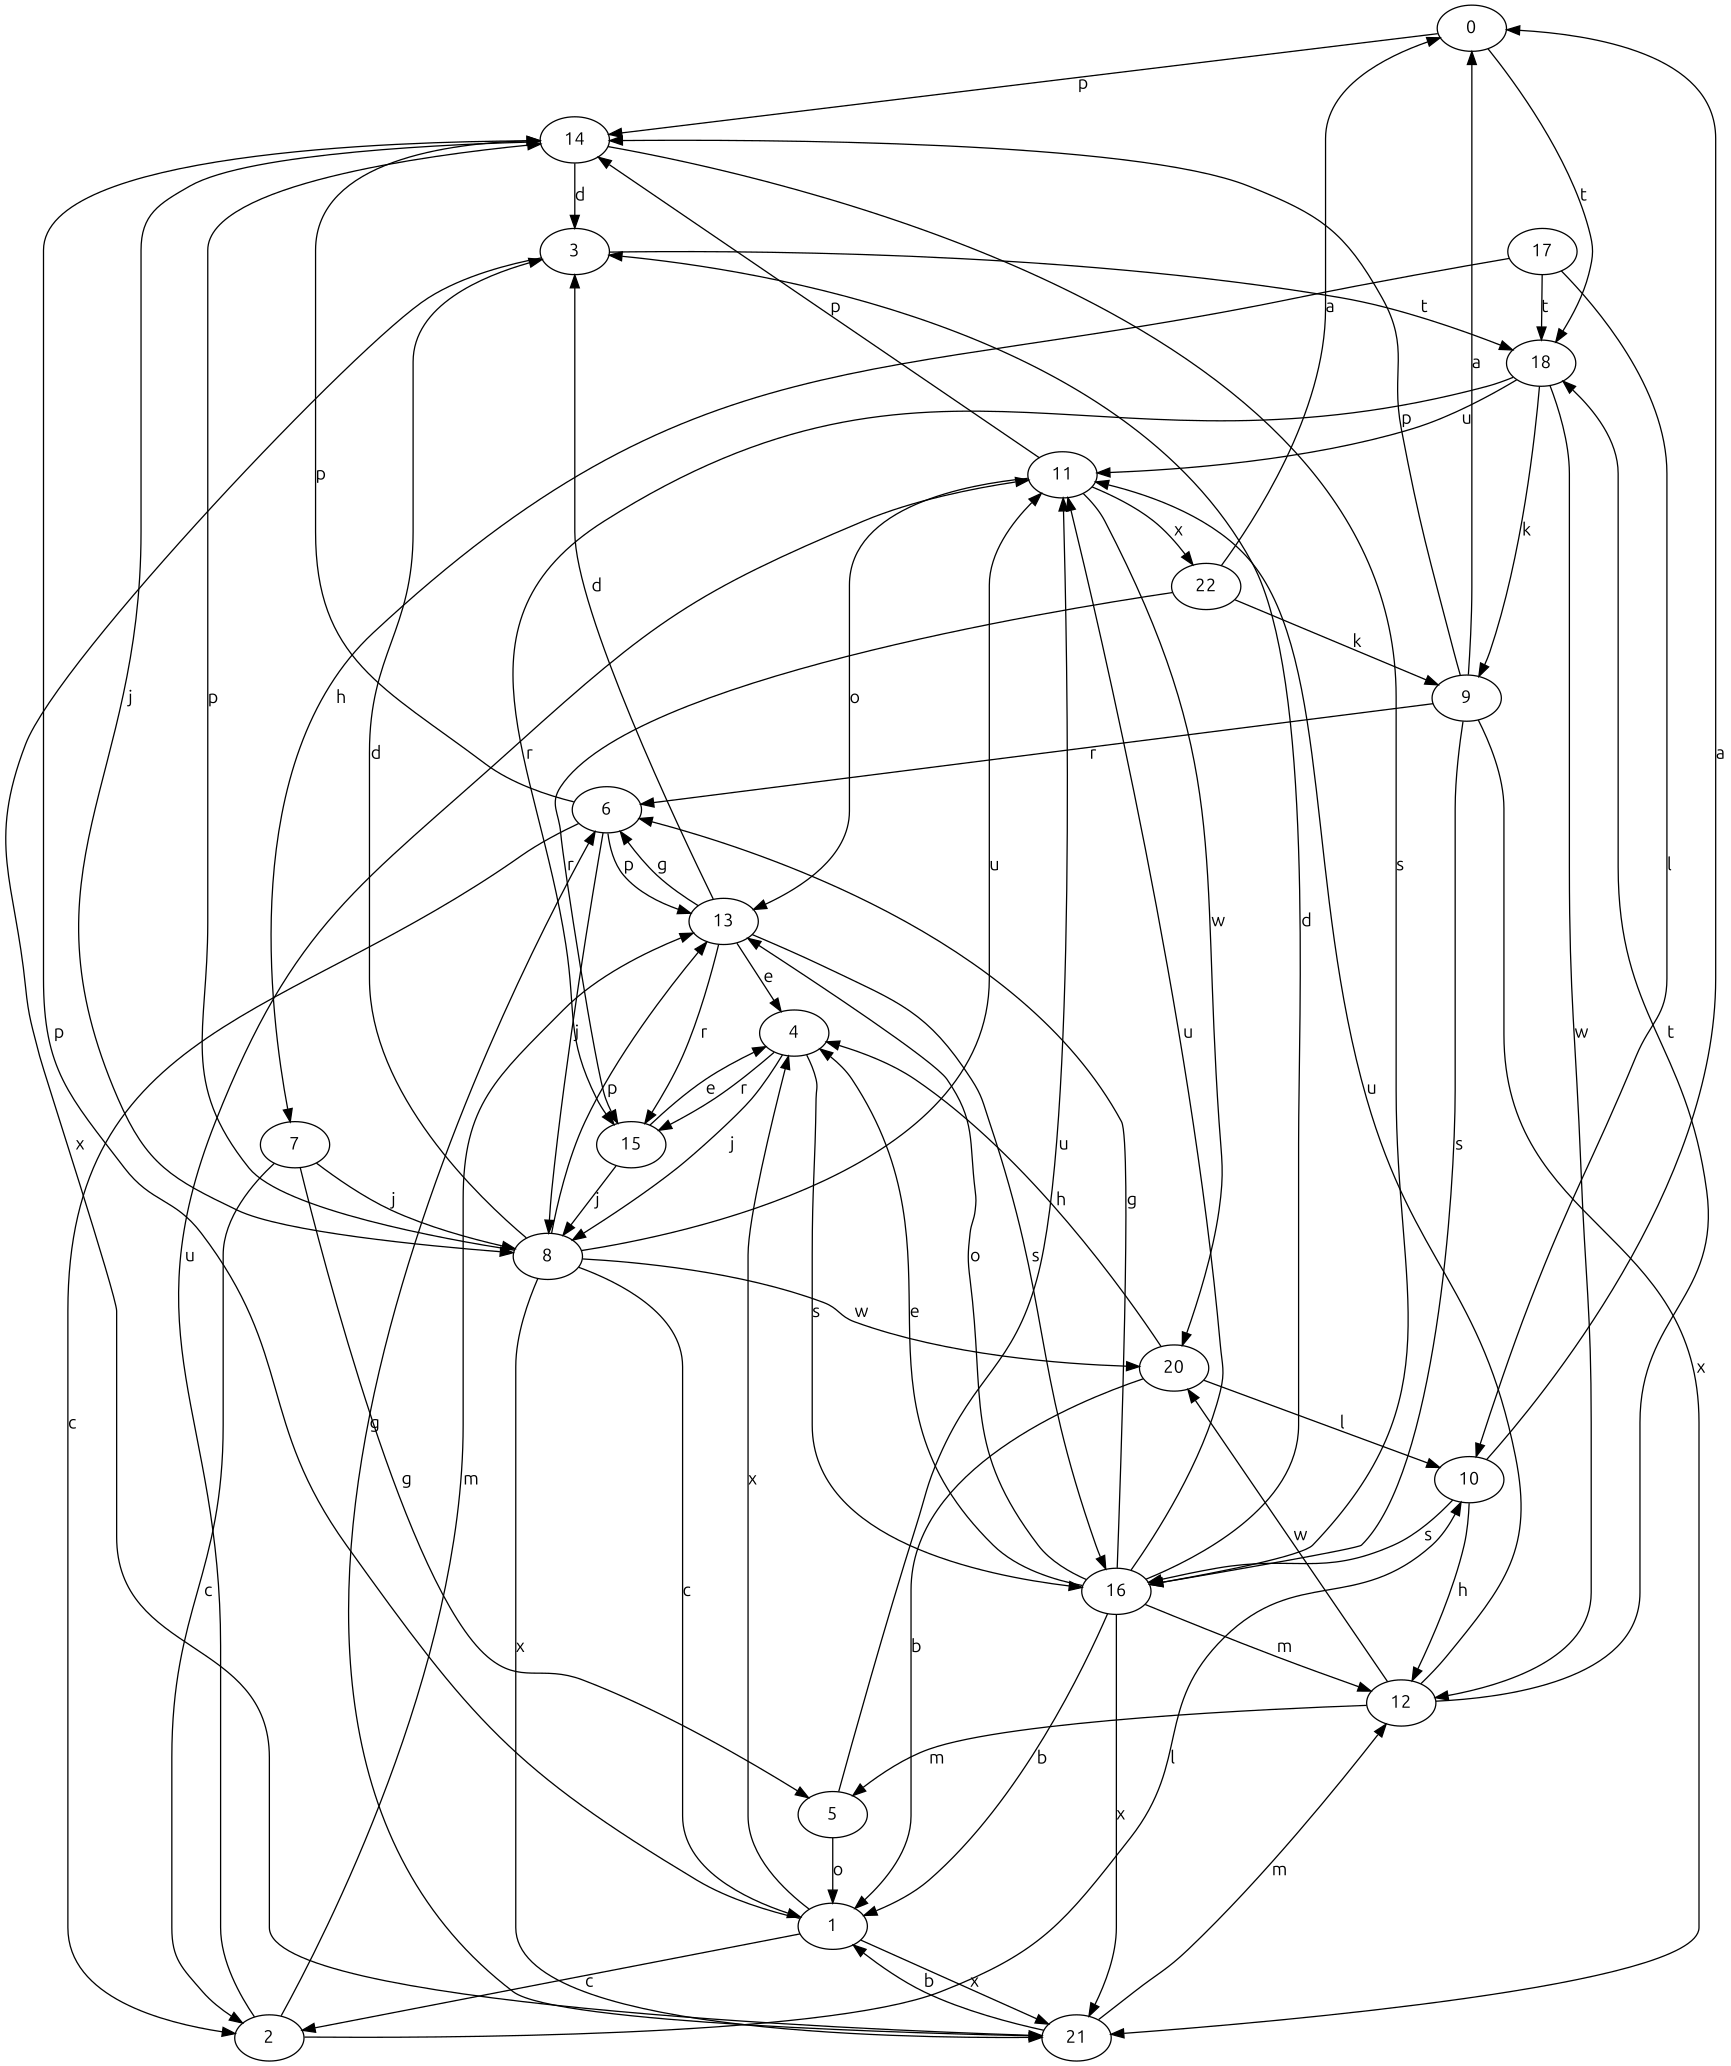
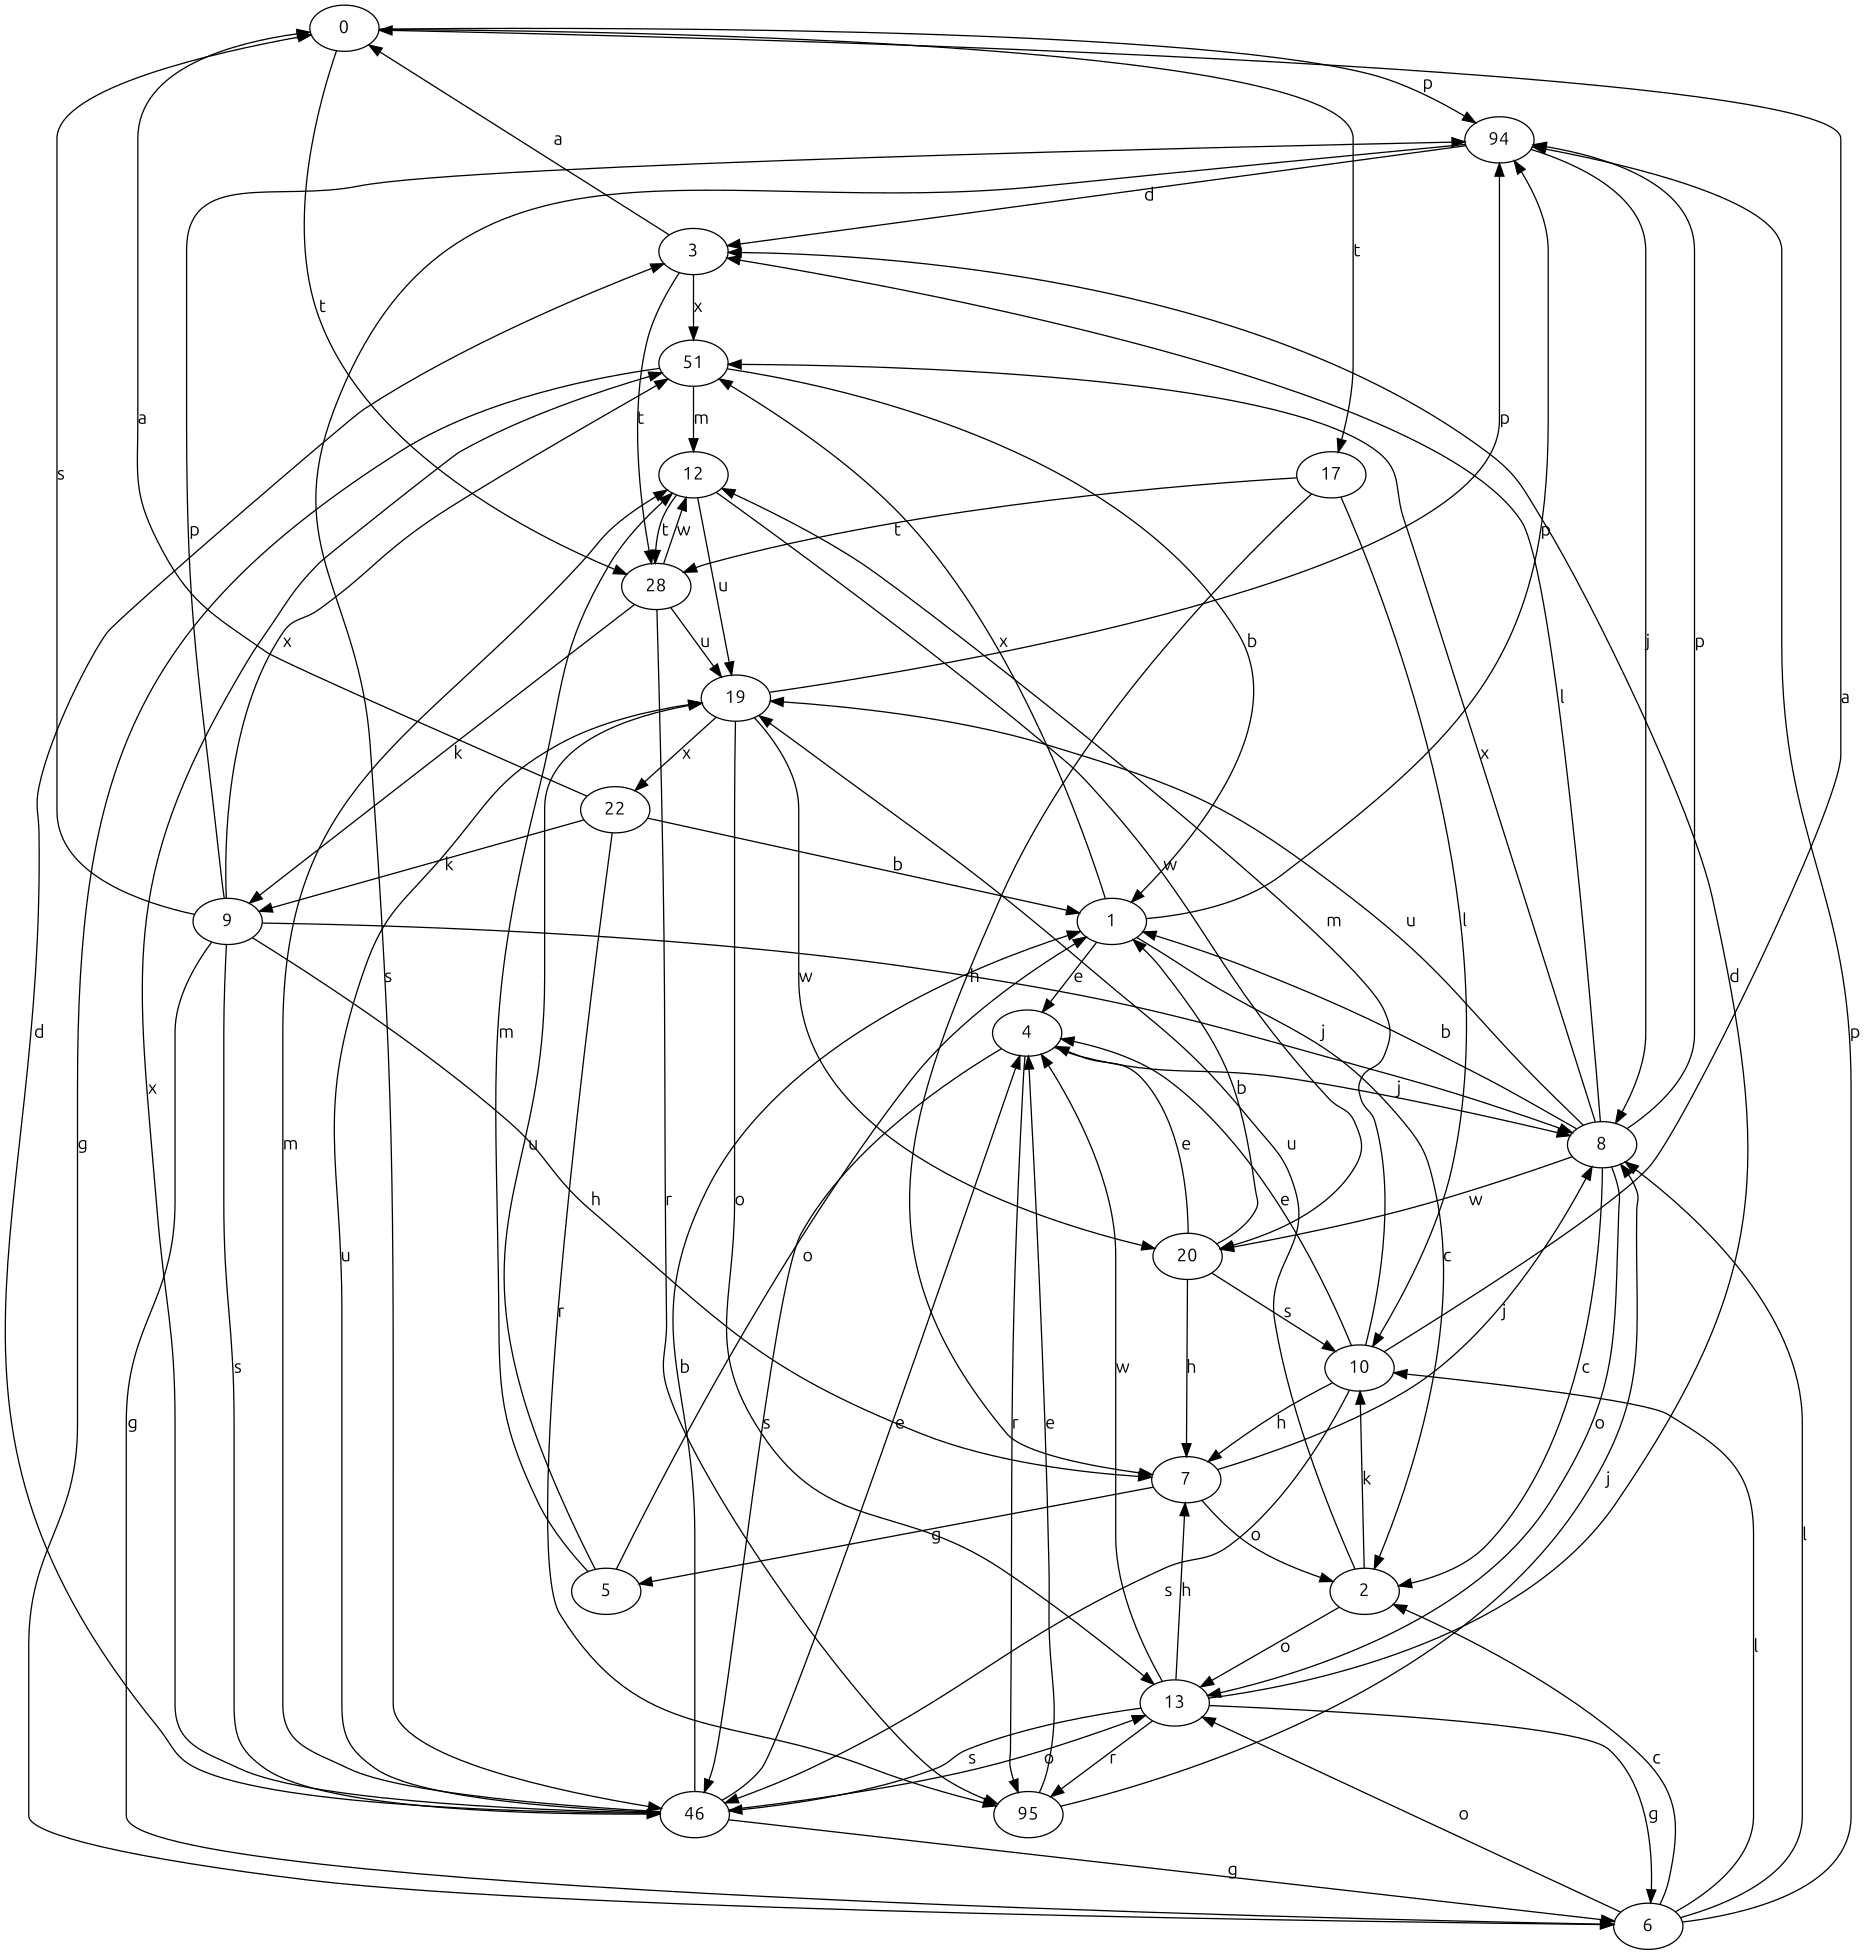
edge "0" -> "17": added, label "t"
node "14": label "14" -> "94"
edge "3" -> "0": added, label "a"
edge "9" -> "0": label "a" -> "s"
node "18": label "18" -> "28"
node "11": label "11" -> "19"
edge "8" -> "3": label "d" -> "l"
edge "9" -> "6": label "r" -> "g"
edge "22" -> "1": added, label "b"
edge "6" -> "13": label "p" -> "o"
edge "9" -> "8": added, label "j"
edge "13" -> "4": label "e" -> "w"
edge "6" -> "8": label "j" -> "l"
edge "8" -> "13": label "p" -> "o"
node "15": label "15" -> "95"
edge "10" -> "4": added, label "e"
edge "20" -> "4": label "h" -> "e"
edge "9" -> "7": added, label "h"
edge "20" -> "7": added, label "h"
edge "8" -> "2": added, label "c"
edge "10" -> "7": added, label "h"
edge "20" -> "10": label "l" -> "s"
edge "2" -> "13": label "m" -> "o"
edge "1" -> "4": label "x" -> "e"
edge "6" -> "10": added, label "l"
edge "7" -> "2": label "c" -> "o"
edge "8" -> "1": label "c" -> "b"
node "16": label "16" -> "46"
edge "10" -> "12": label "h" -> "m"
edge "13" -> "7": added, label "h"
edge "12" -> "5": reversed
edge "2" -> "10": label "l" -> "k"
node "21": label "21" -> "51"
